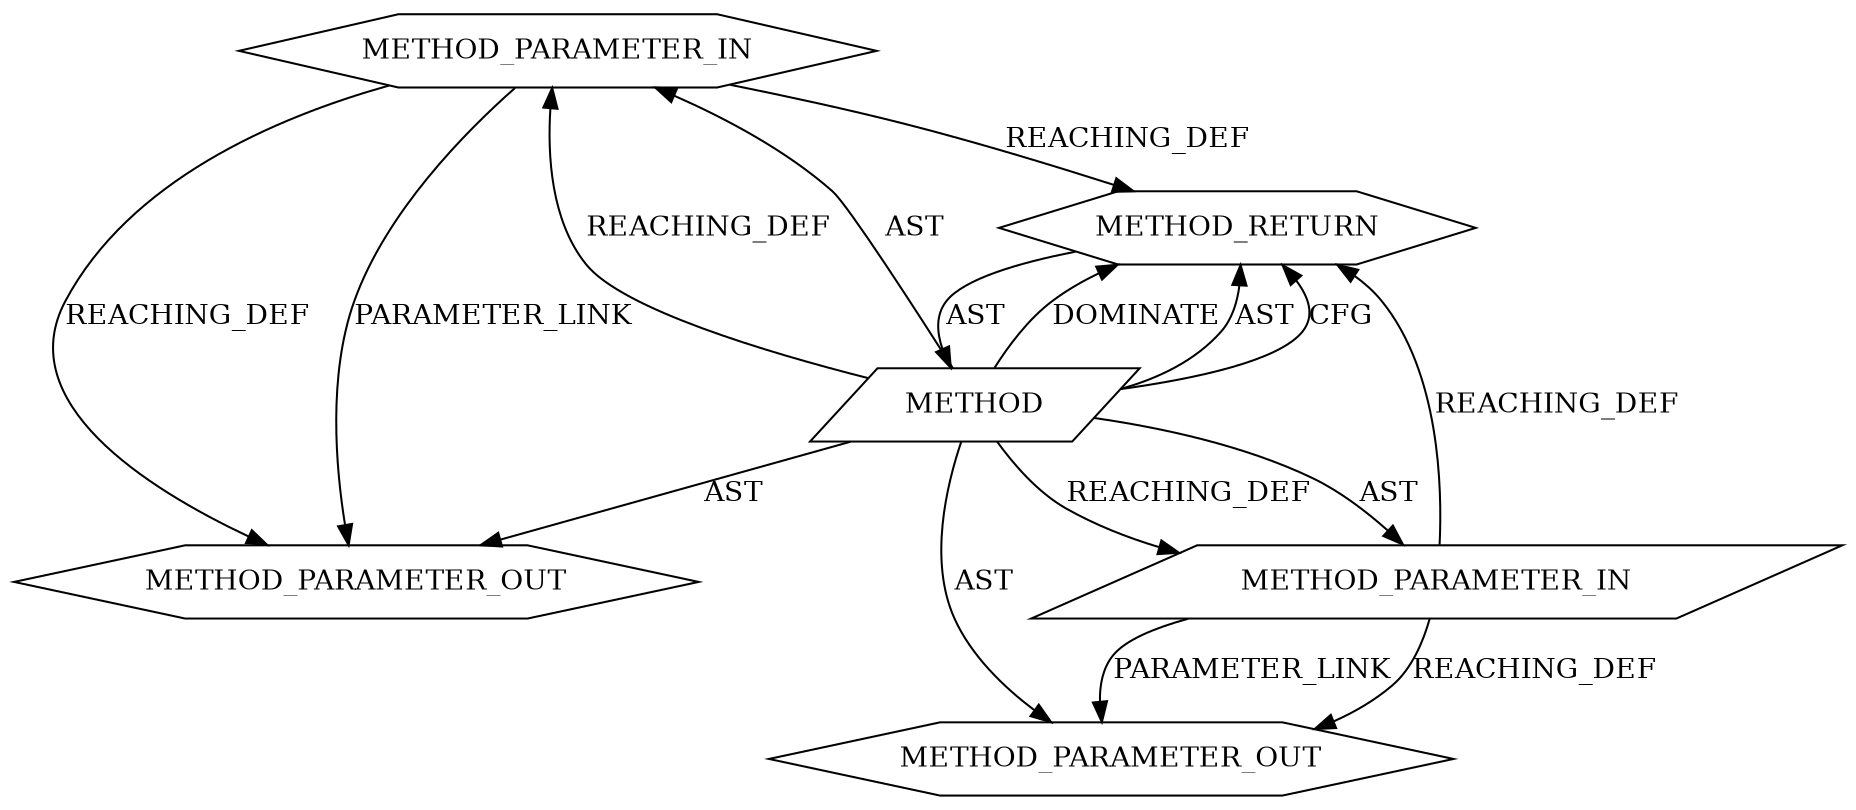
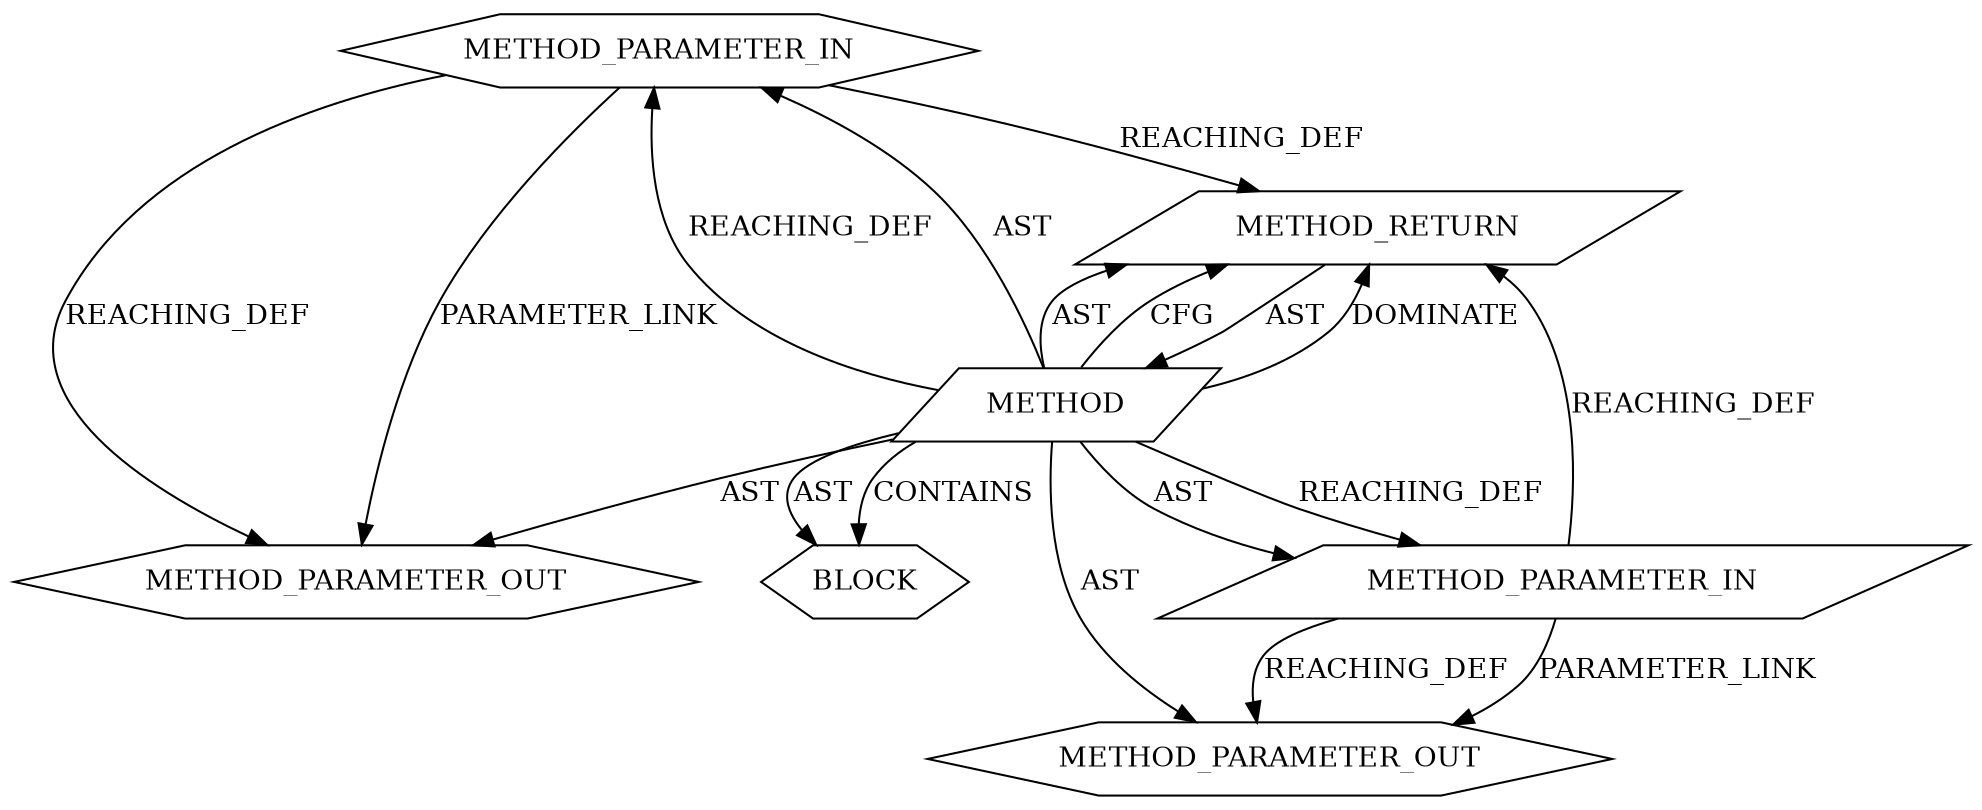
node "METHOD_RETURN": shape hexagon -> parallelogram
node "BLOCK": added
